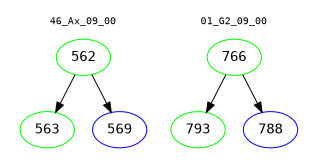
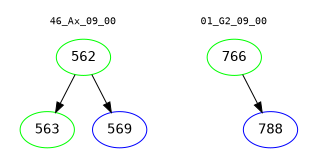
node "793": removed
